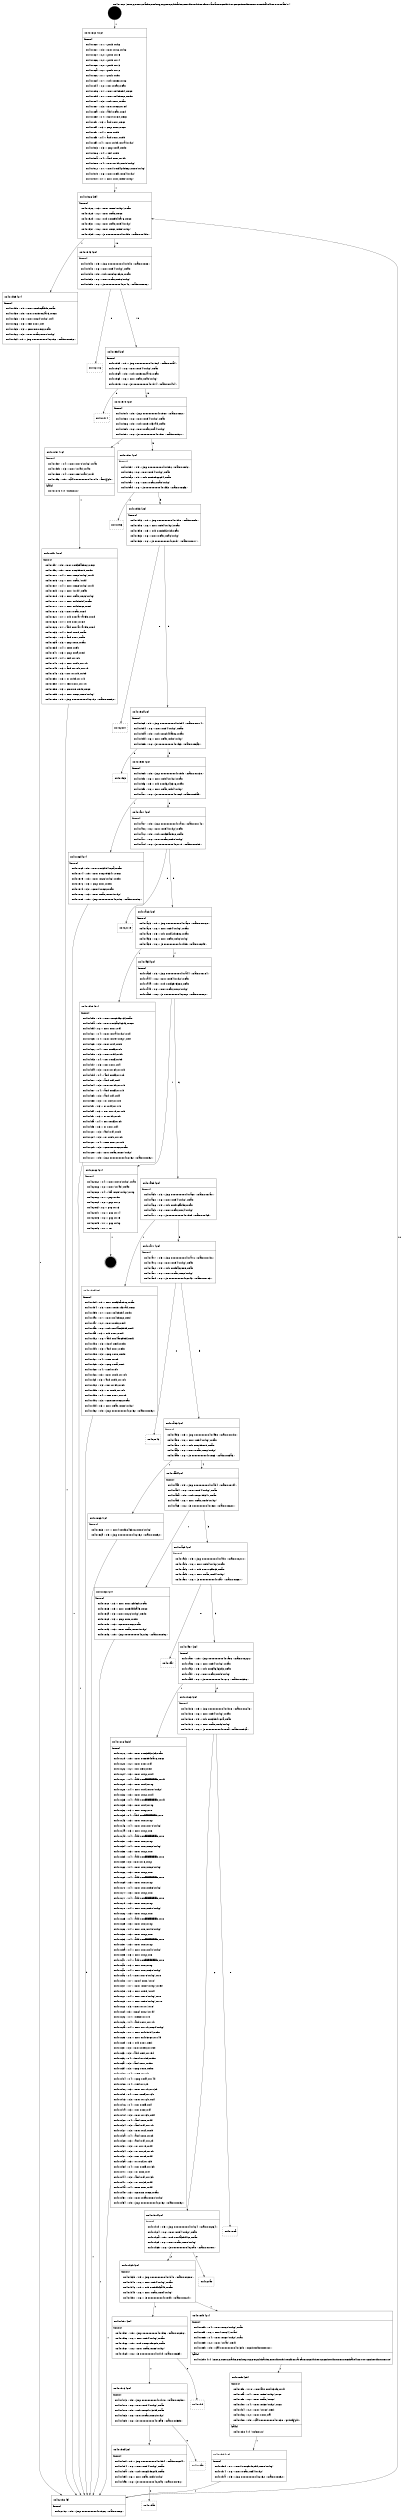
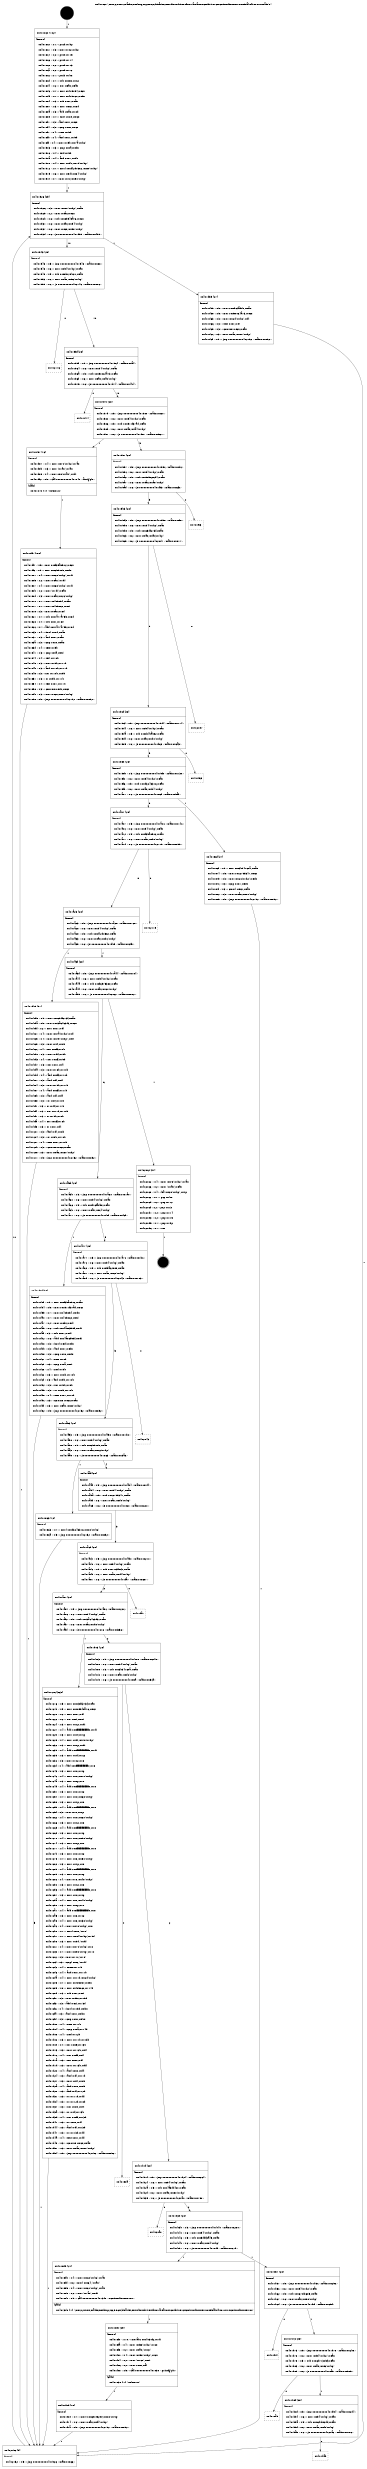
node "0x401ec0 [27]": removed
